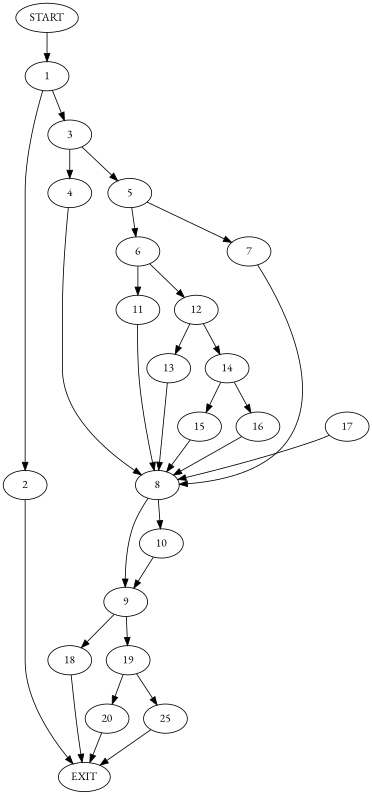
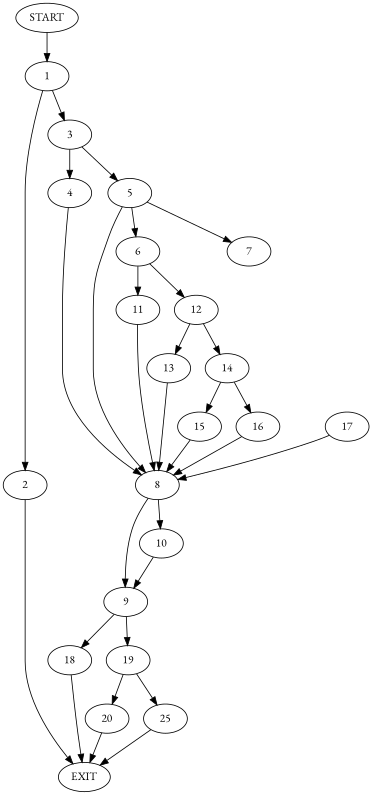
edge "7" -> "8": now "5" -> "8"
